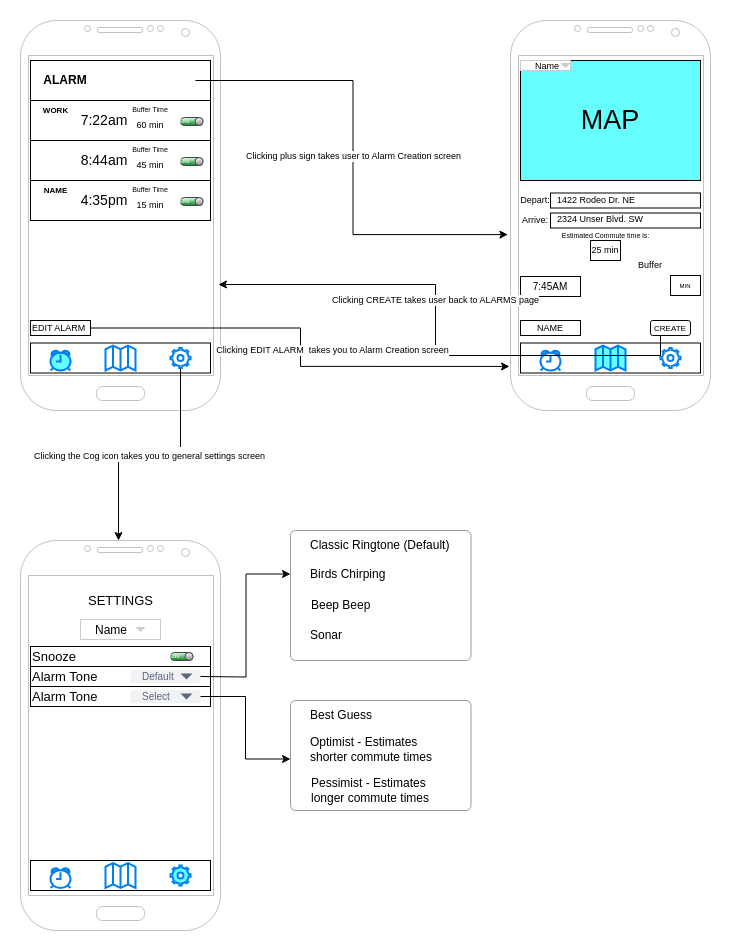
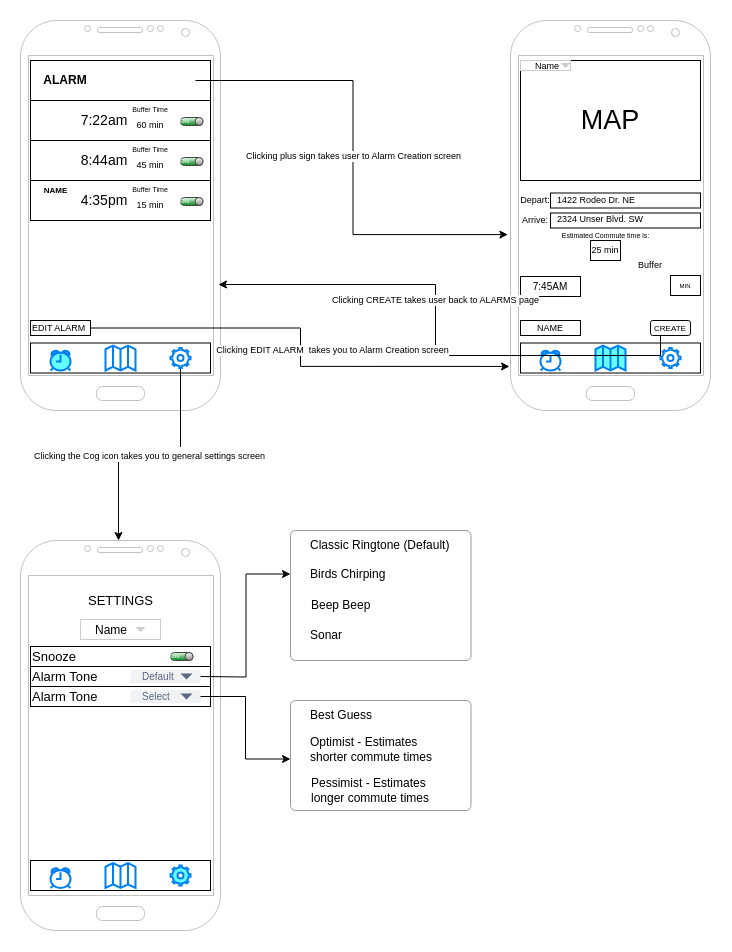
node "WORK": removed
node "MAP": fillcolor #66ffff -> #ffffff
